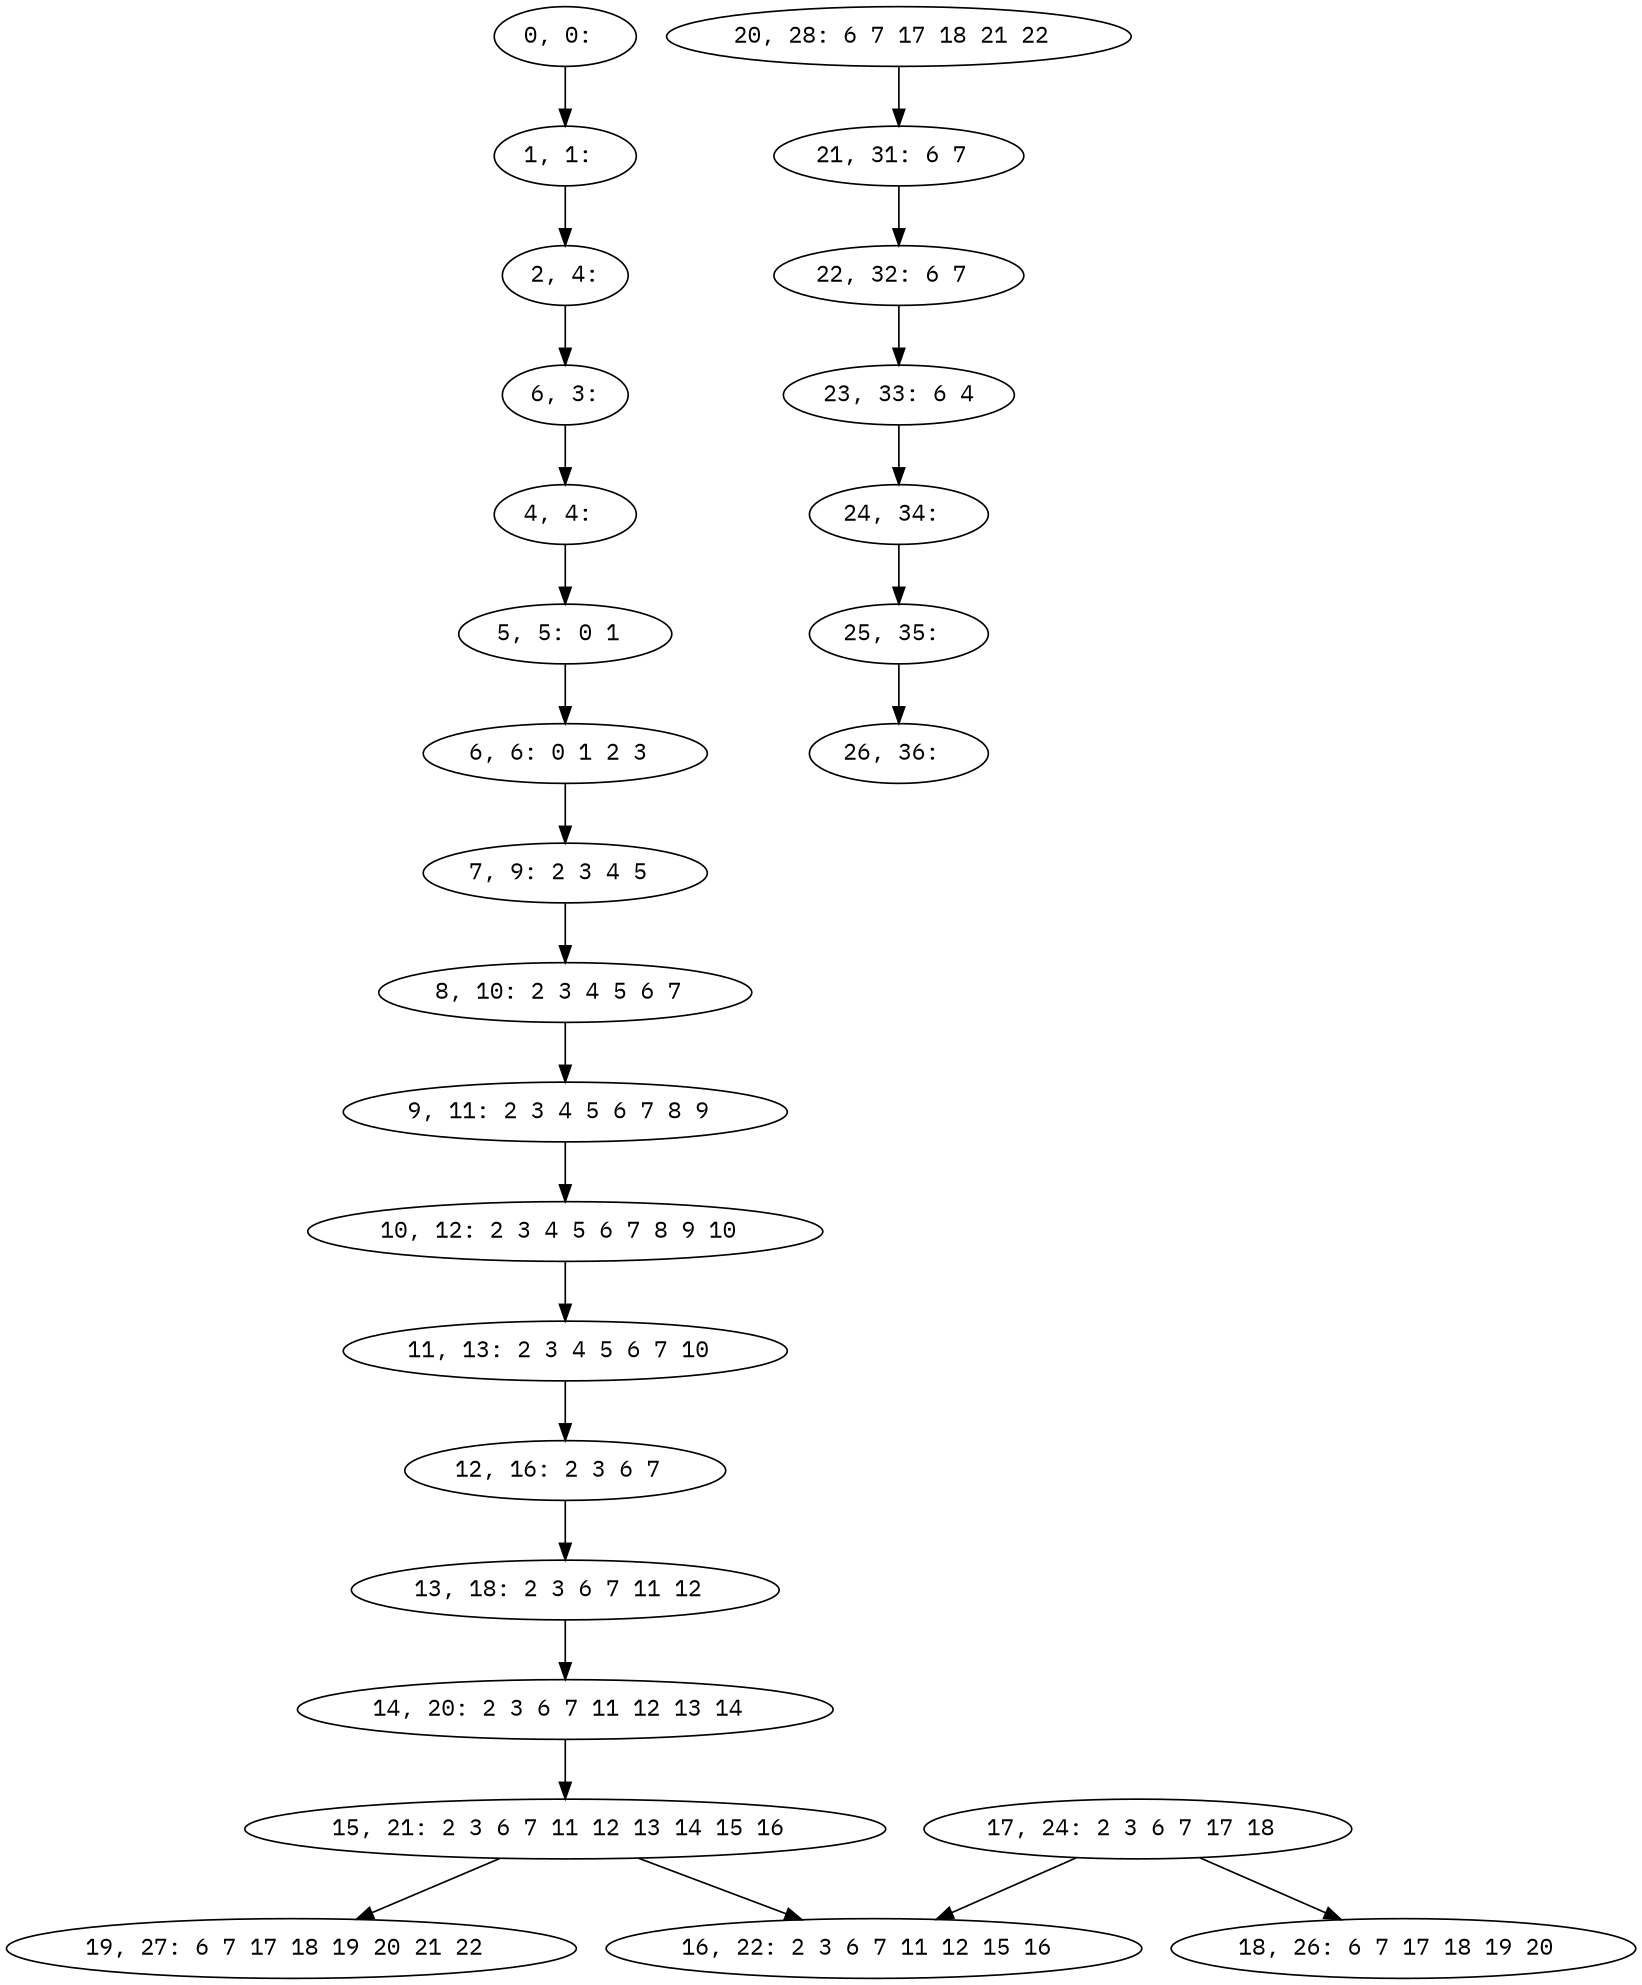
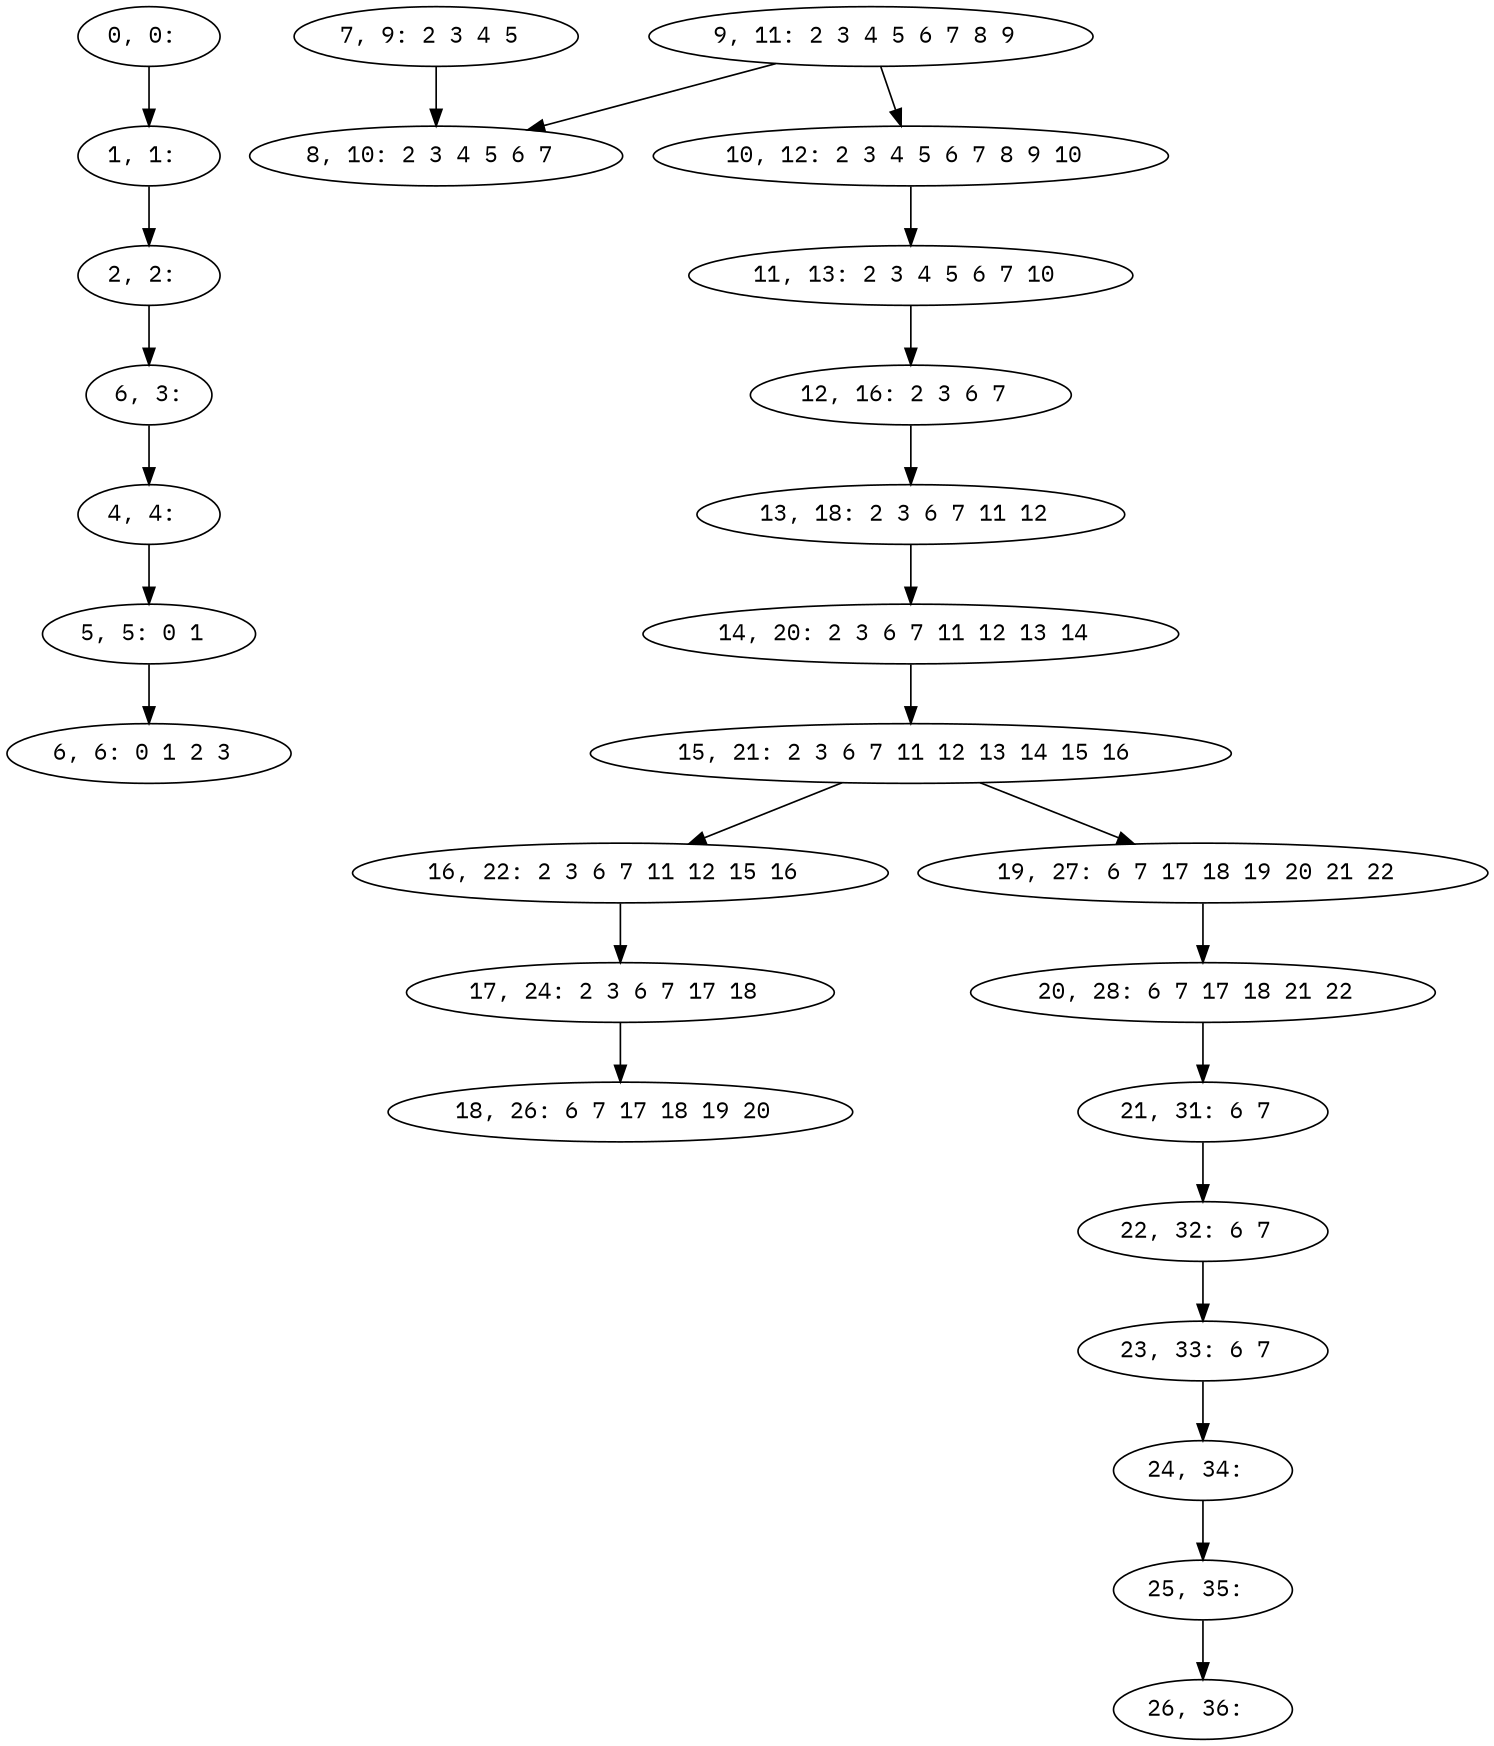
node "2, 4:": label "2, 4:" -> "2, 2:"
node "23, 33: 6 4": label "23, 33: 6 4" -> "23, 33: 6 7"
edge "6, 6: 0 1 2 3" -> "7, 9: 2 3 4 5": removed
edge "19, 27: 6 7 17 18 19 20 21 22" -> "20, 28: 6 7 17 18 21 22": added
edge "8, 10: 2 3 4 5 6 7" -> "9, 11: 2 3 4 5 6 7 8 9": reversed
edge "17, 24: 2 3 6 7 17 18" -> "16, 22: 2 3 6 7 11 12 15 16": reversed
